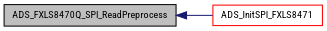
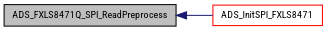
node "ADS_FXLS8470Q_SPI_ReadPreprocess": label "ADS_FXLS8470Q_SPI_ReadPreprocess" -> "ADS_FXLS8471Q_SPI_ReadPreprocess"
